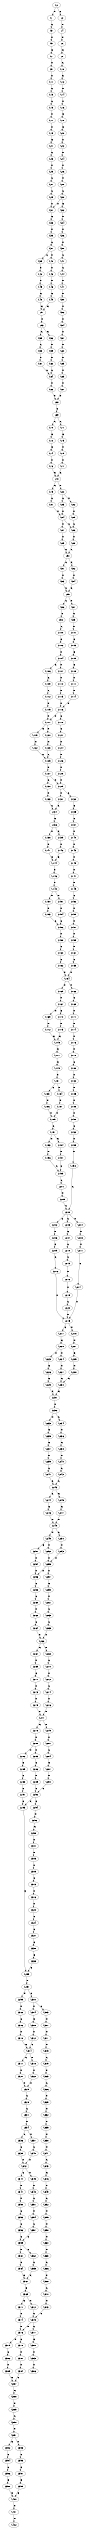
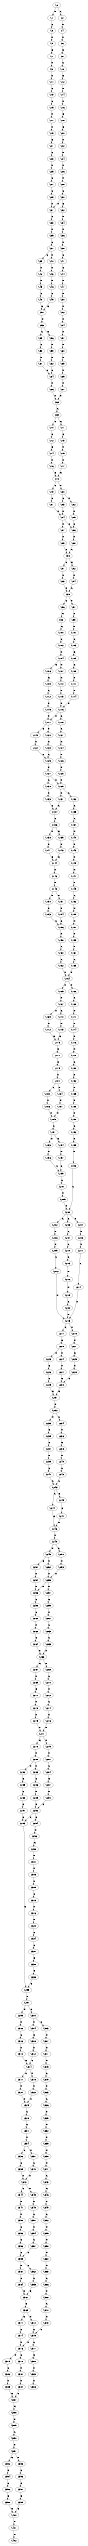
edge "S247" -> "S248": now "S247" -> "S246"
